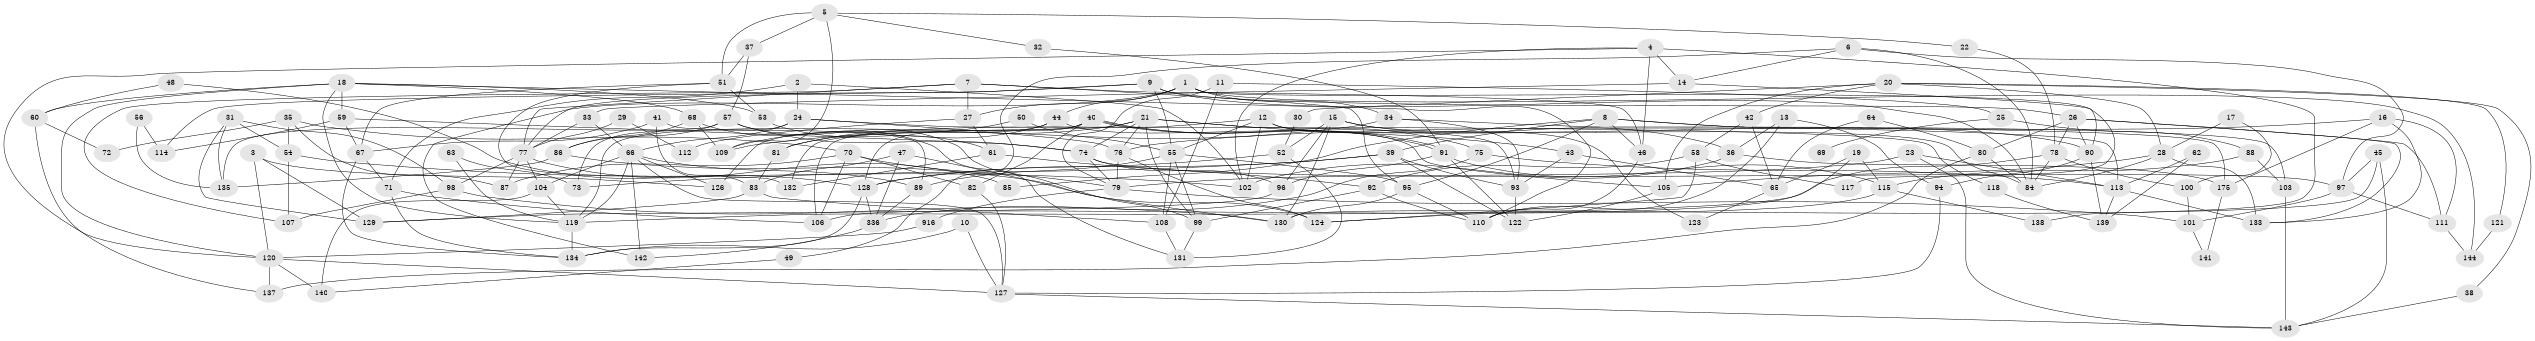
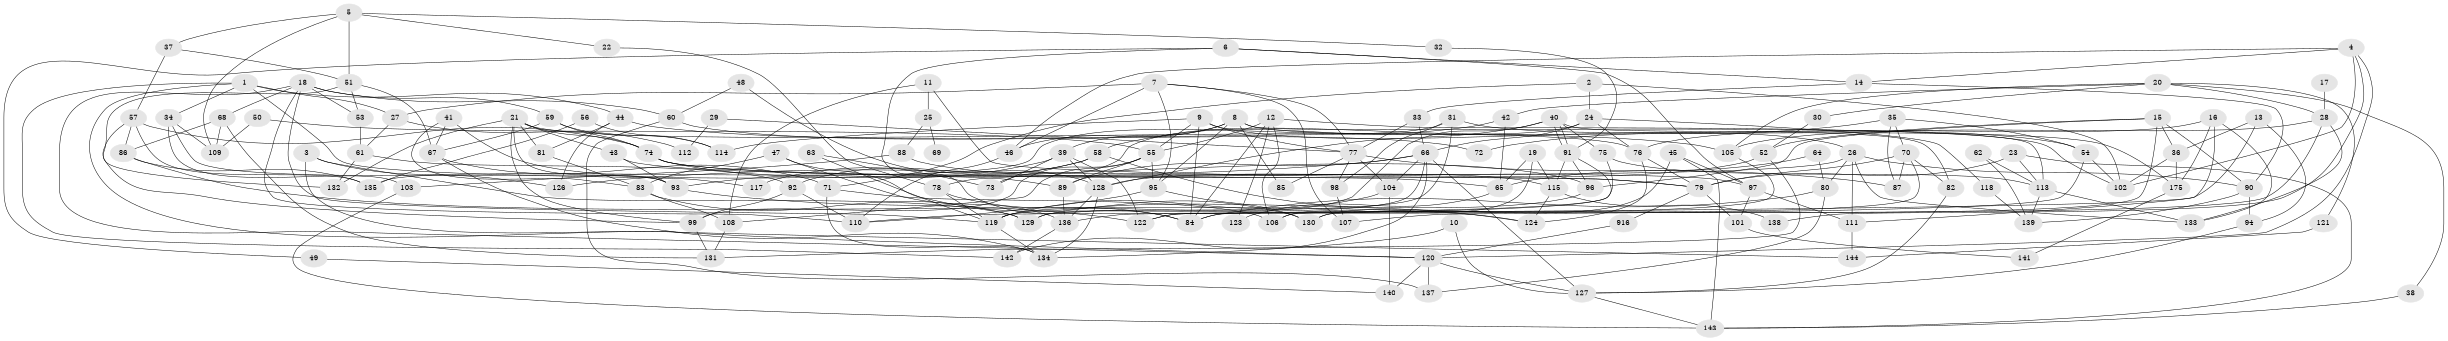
node "100": removed
edge "98" -- "130": removed
node "336": label "336" -> "136"
